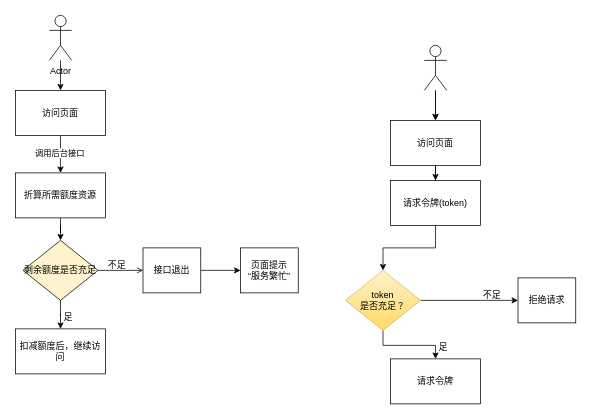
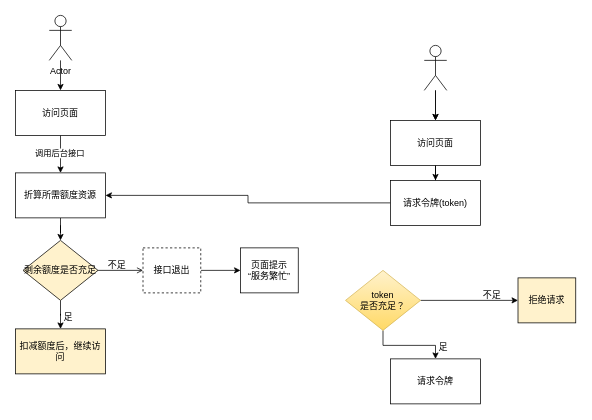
edge "请求令牌(token)" -> "token 是否充足？": now "请求令牌(token)" -> "折算所需额度资源"
node "接口退出": style solid -> dashed
node "拒绝请求": fillcolor #ffffff -> #fff2cc
node "扣减额度后，继续访问": fillcolor #ffffff -> #fff2cc
